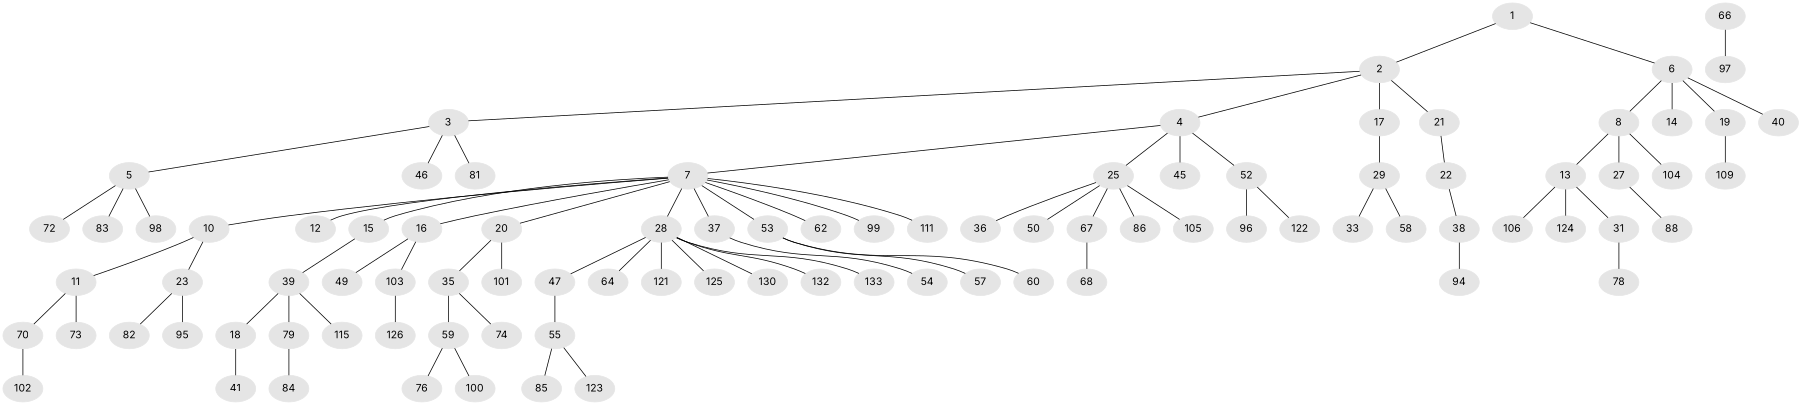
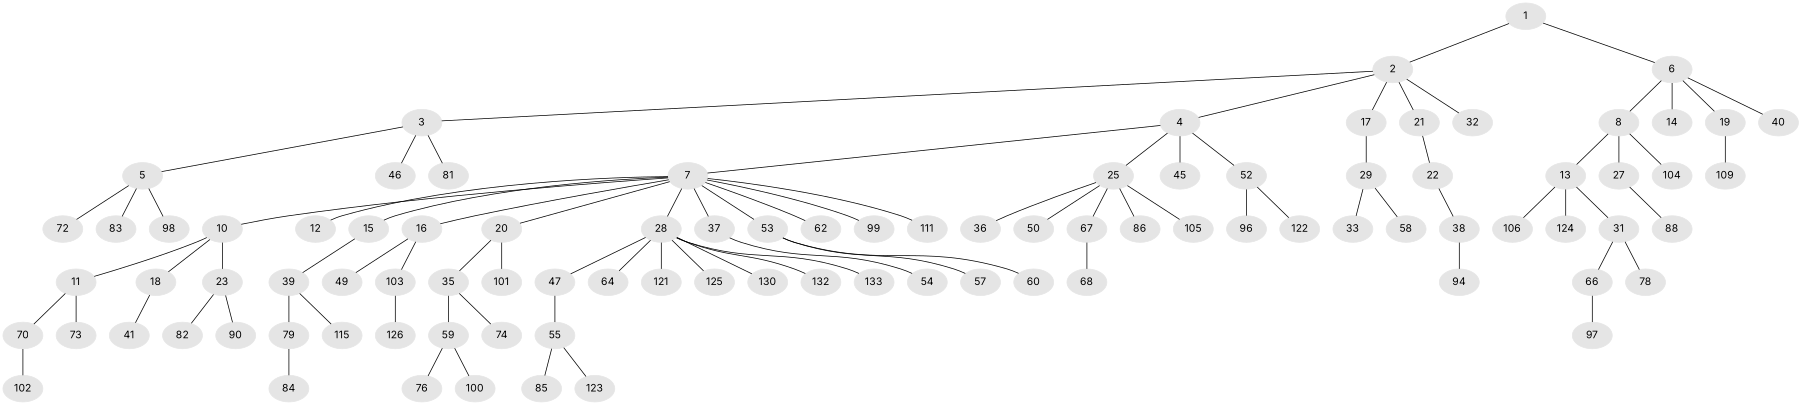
node "32": added
edge "31" -- "66": added
edge "39" -- "18": now "10" -- "18"
node "95": label "95" -> "90"
